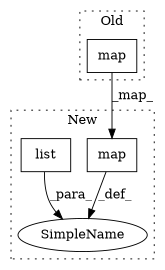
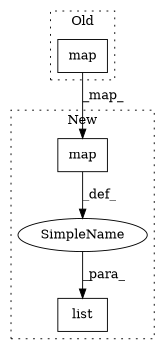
edge "list" -> "SimpleName": reversed
